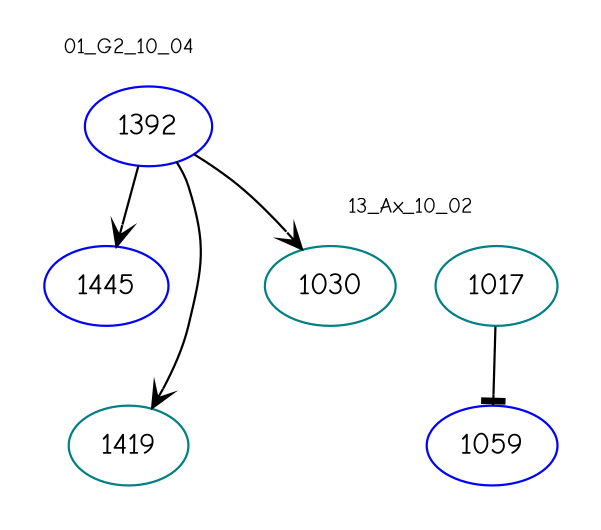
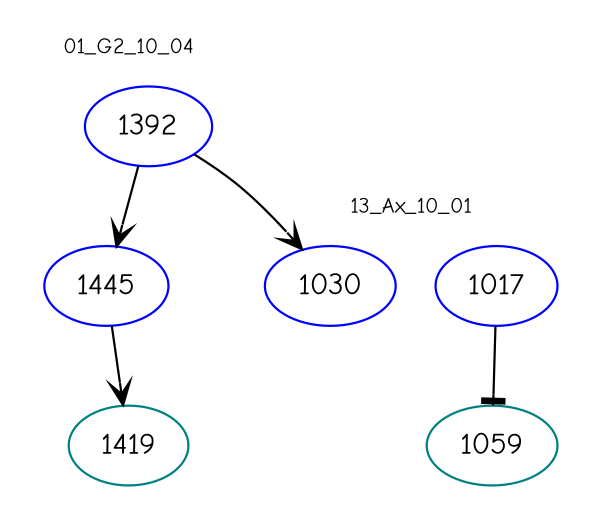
cluster "13_Ax_10_02": label "13_Ax_10_02" -> "13_Ax_10_01"
edge "1392" -> "1419": now "1445" -> "1419"
node "1030": color teal -> blue
node "1017": color teal -> blue
node "1059": color blue -> teal
